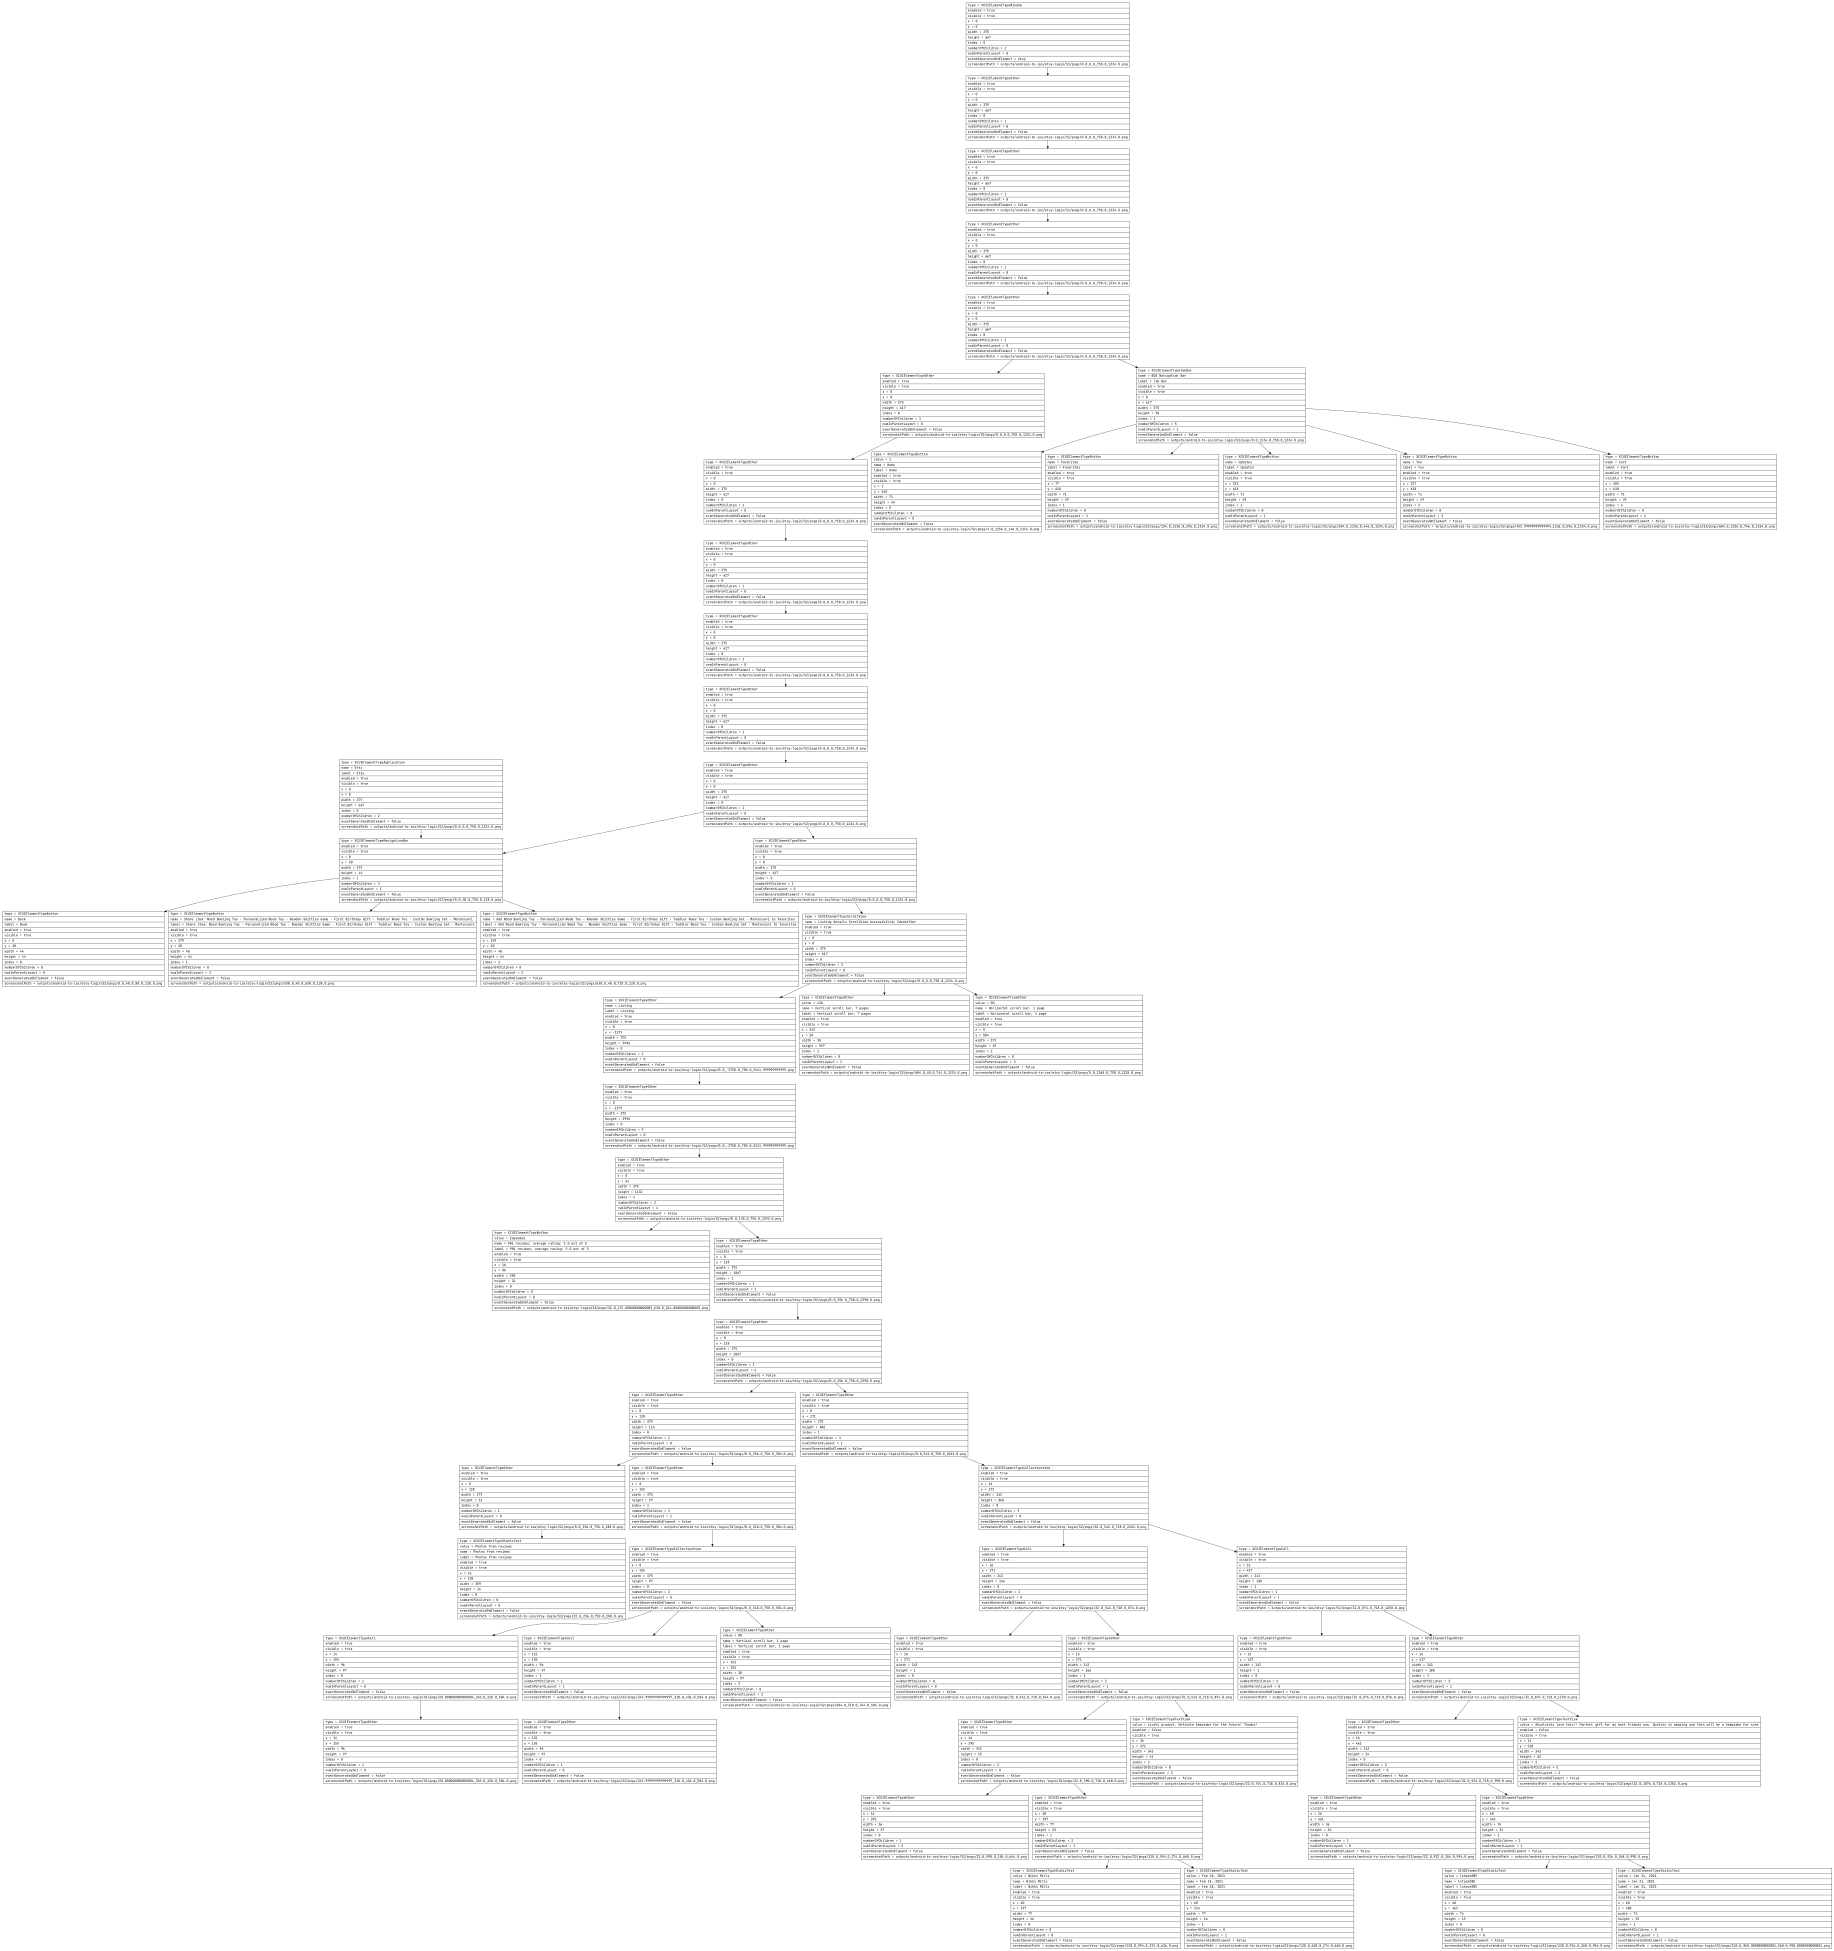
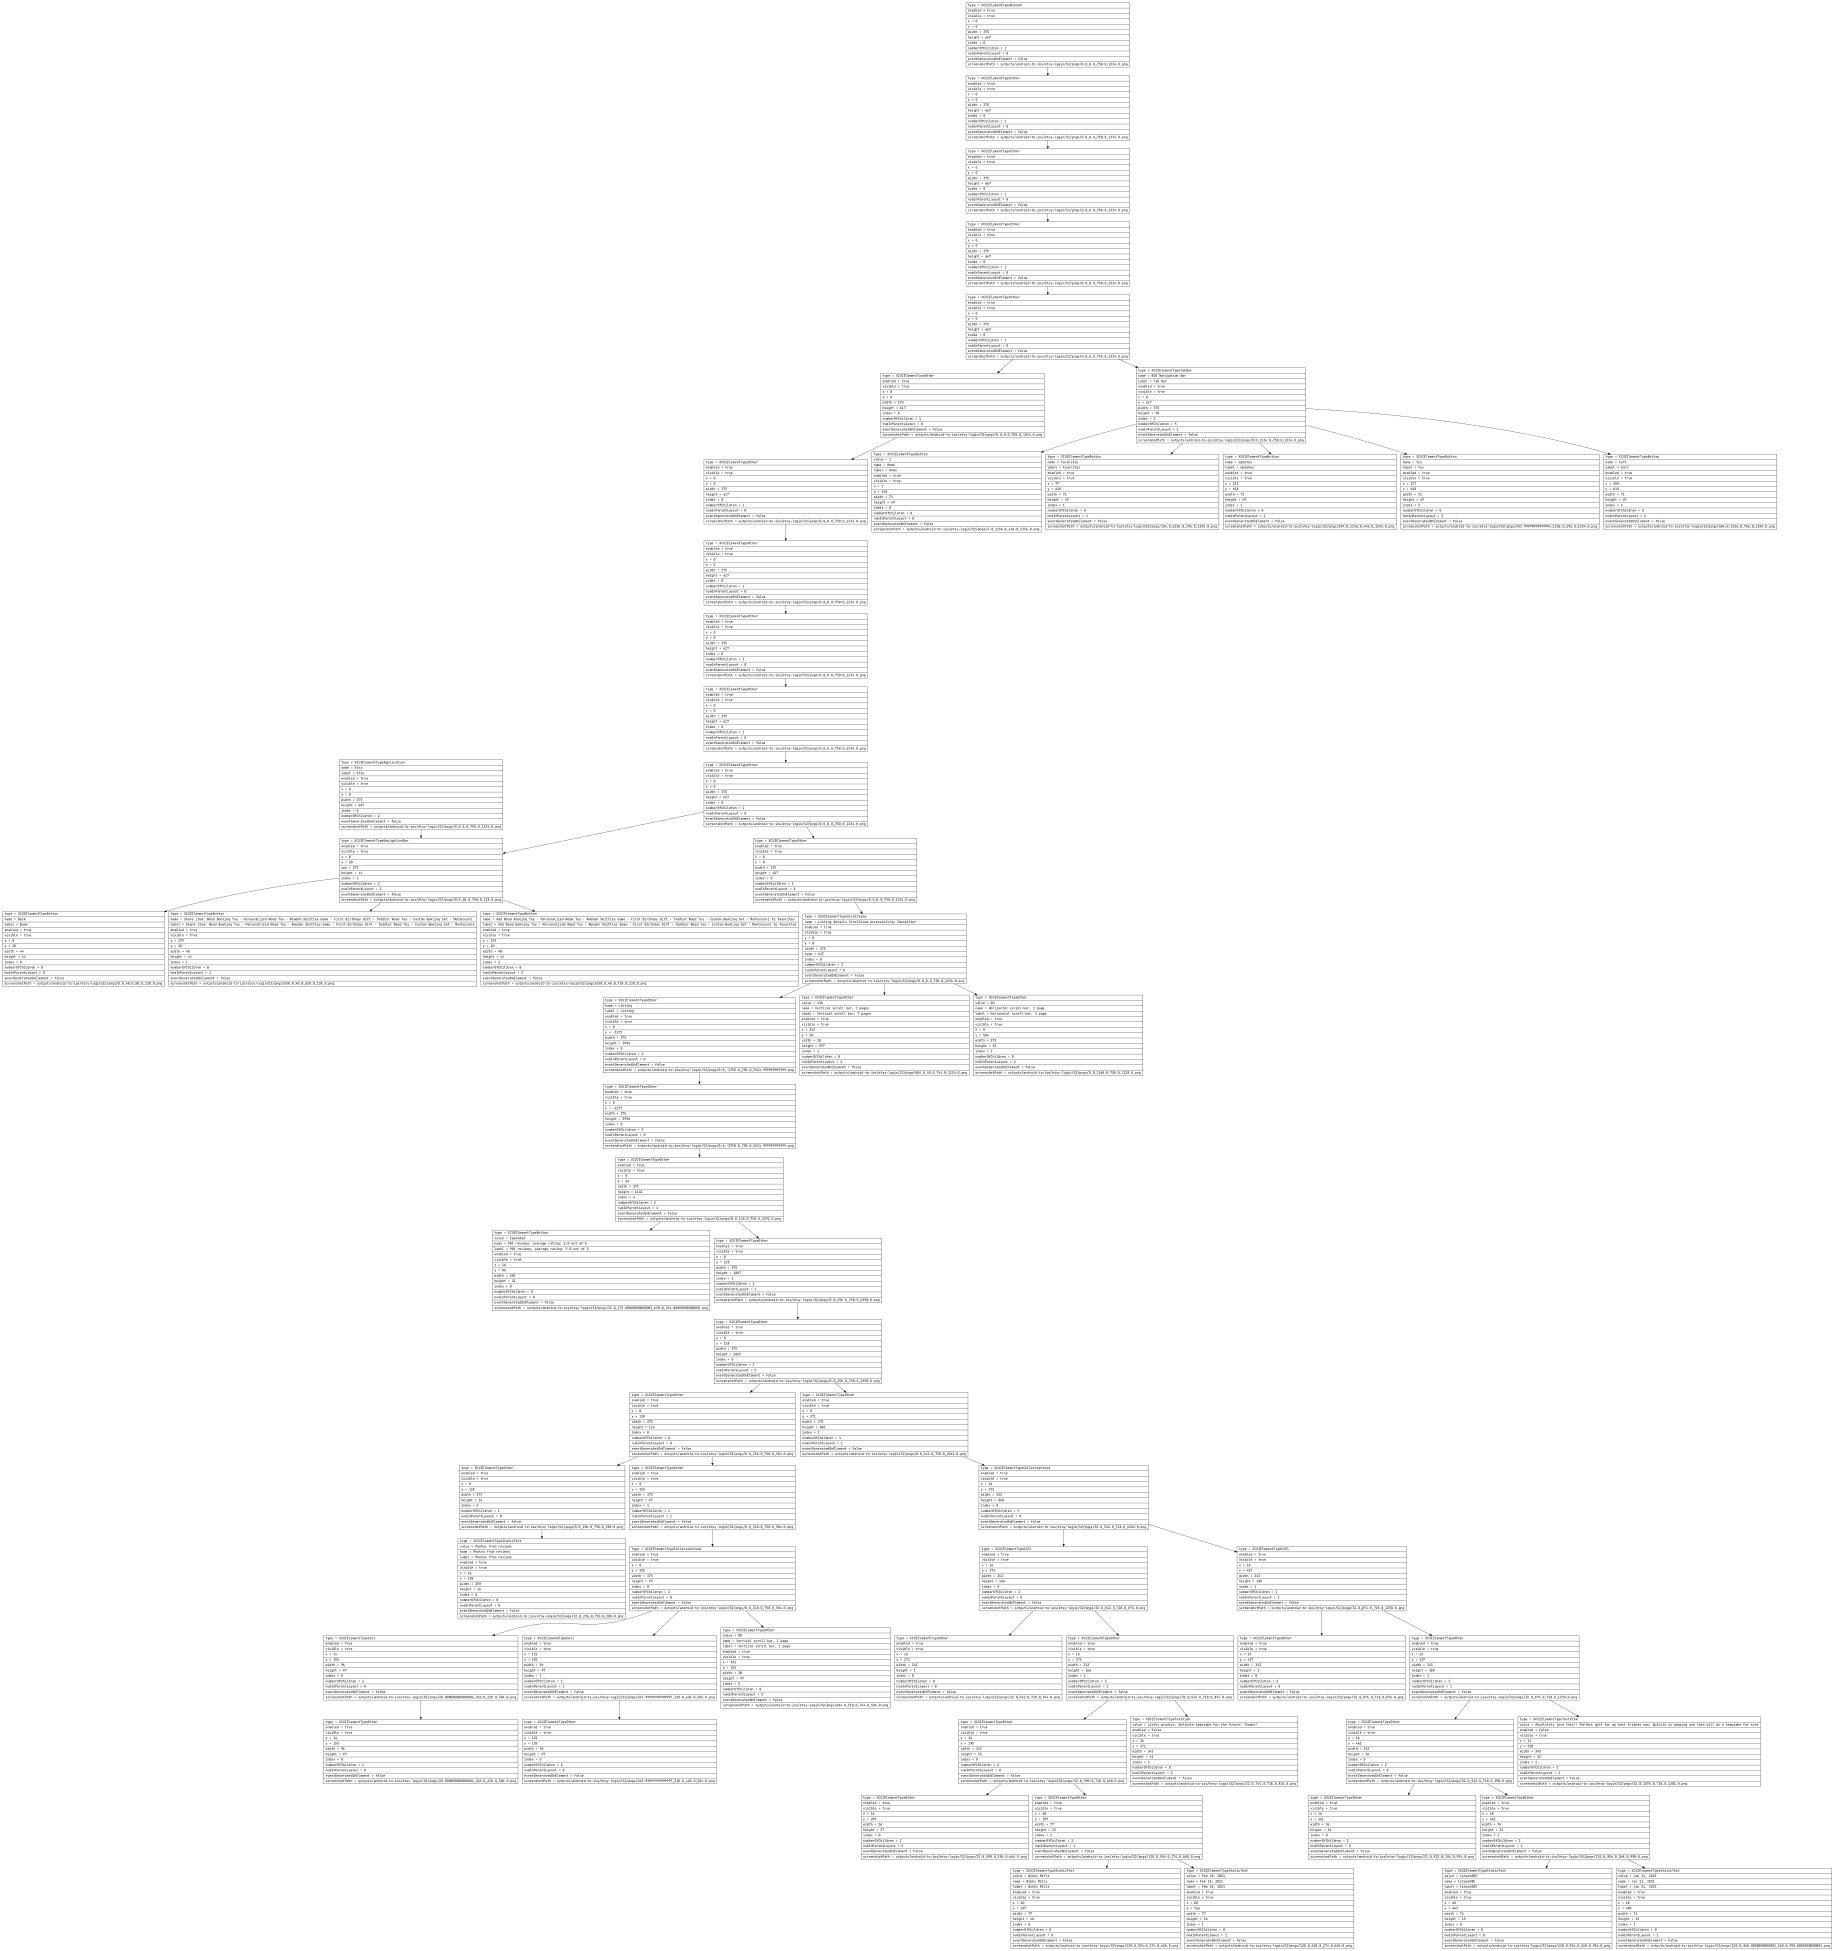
node "type = XCUIElementTypeWindow": text "eventGeneratedOnElement = etsy" -> "eventGeneratedOnElement = false"
node "type = XCUIElementTypeNavigationBar": text "width = 375" -> "son = 375"
node "type = XCUIElementTypeScrollView": text "height = 617" -> "type = 617"
